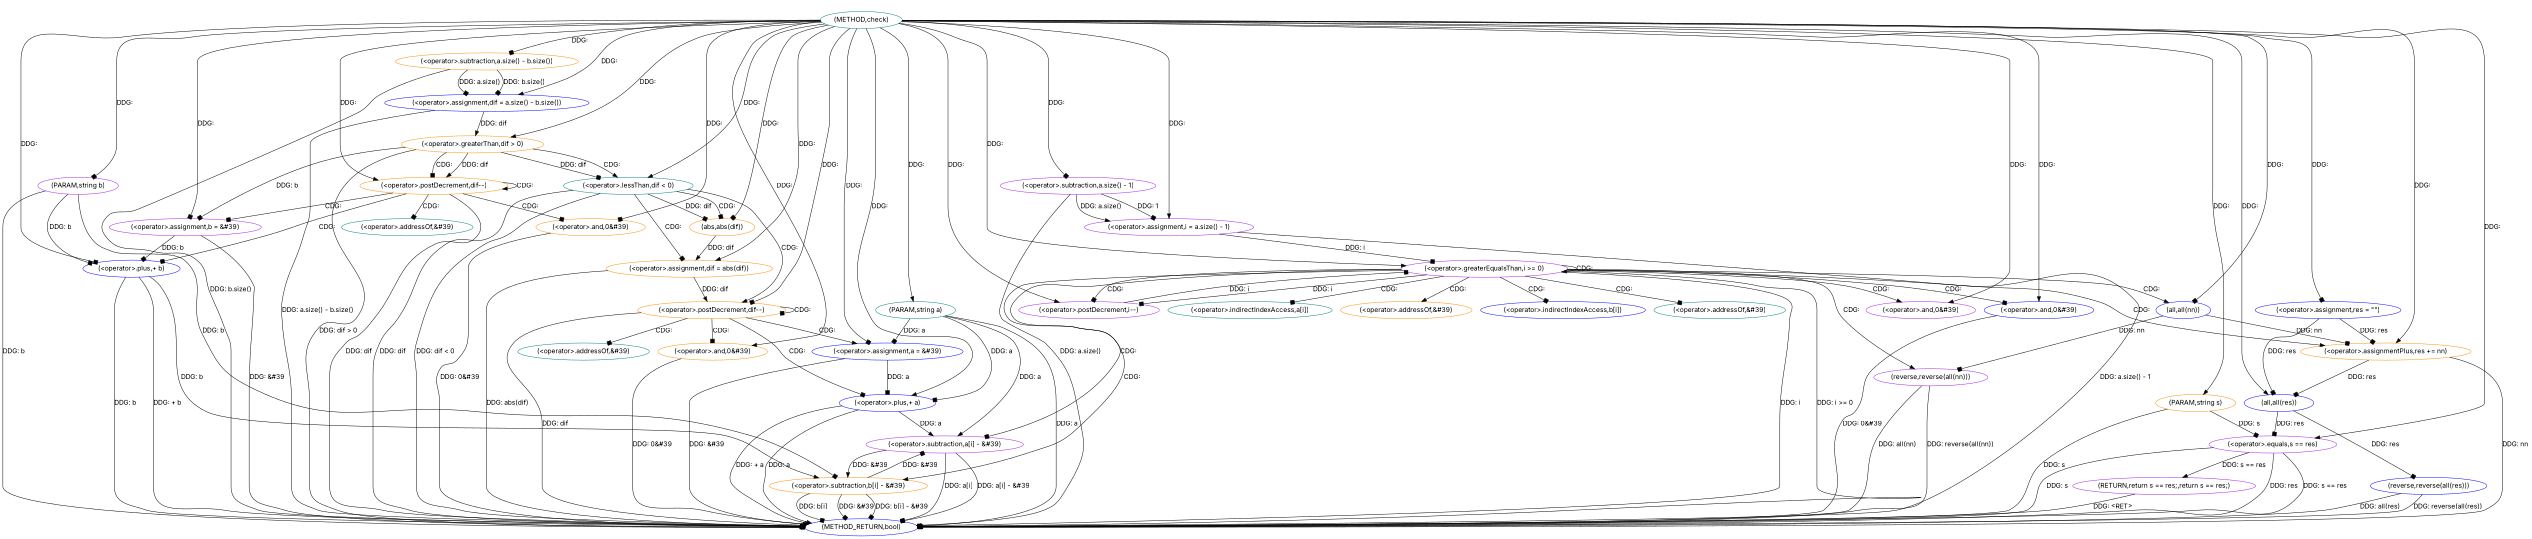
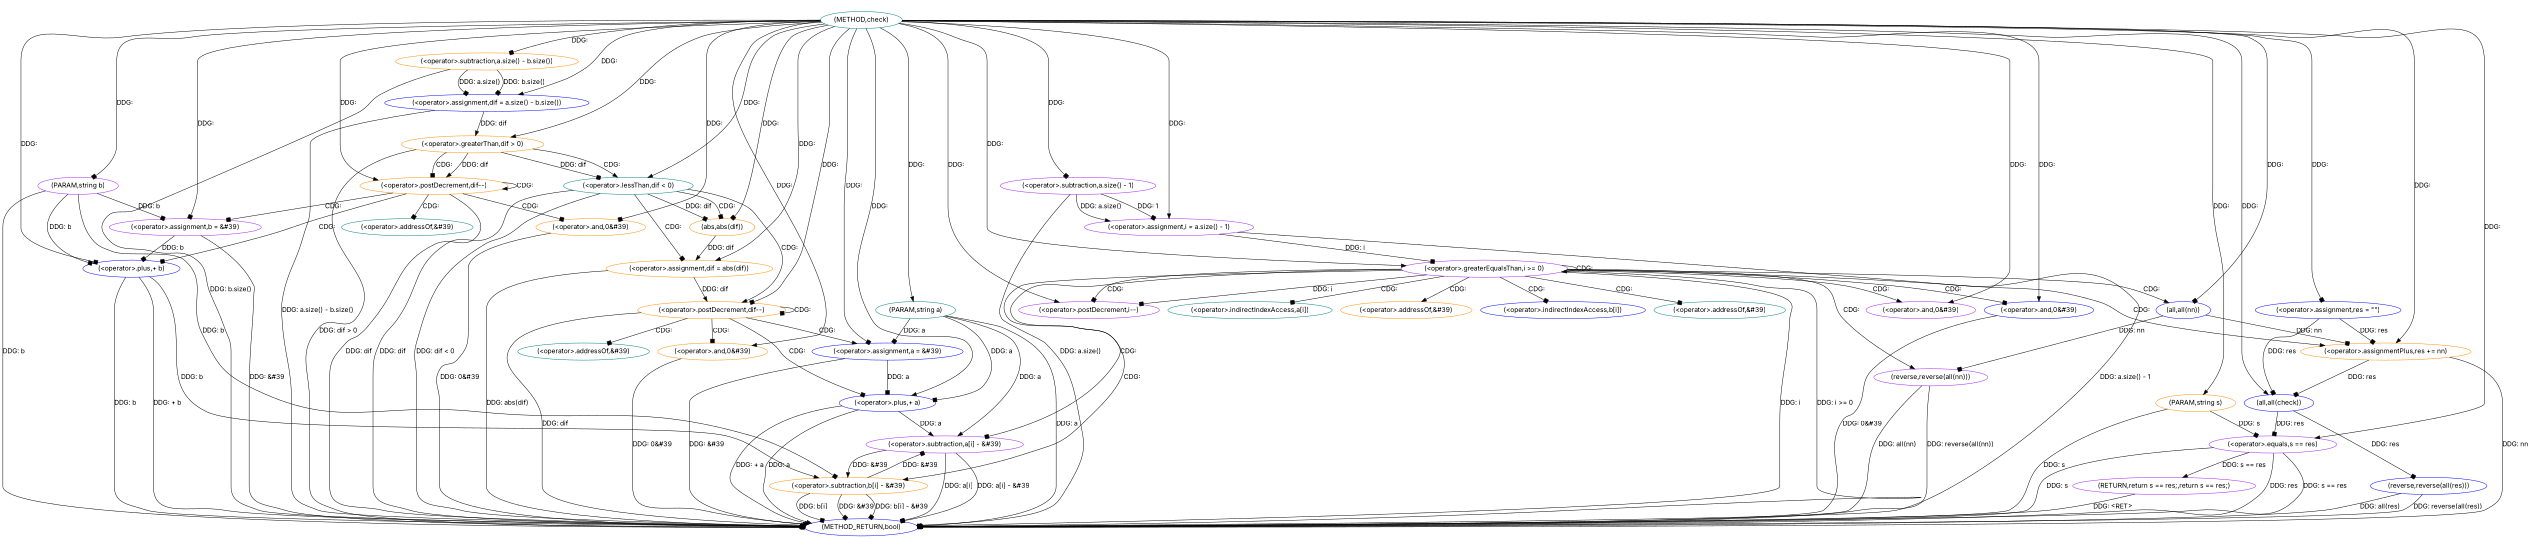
edge "(<operator>.greaterThan,dif > 0)" -> "(<operator>.assignment,b = &#39)": now "(PARAM,string b)" -> "(<operator>.assignment,b = &#39)"
edge "(<operator>.postDecrement,i--)" -> "(<operator>.greaterEqualsThan,i >= 0)": removed, label "DDG: i"
node "(all,all(res))": label "(all,all(res))" -> "(all,all(check))"
